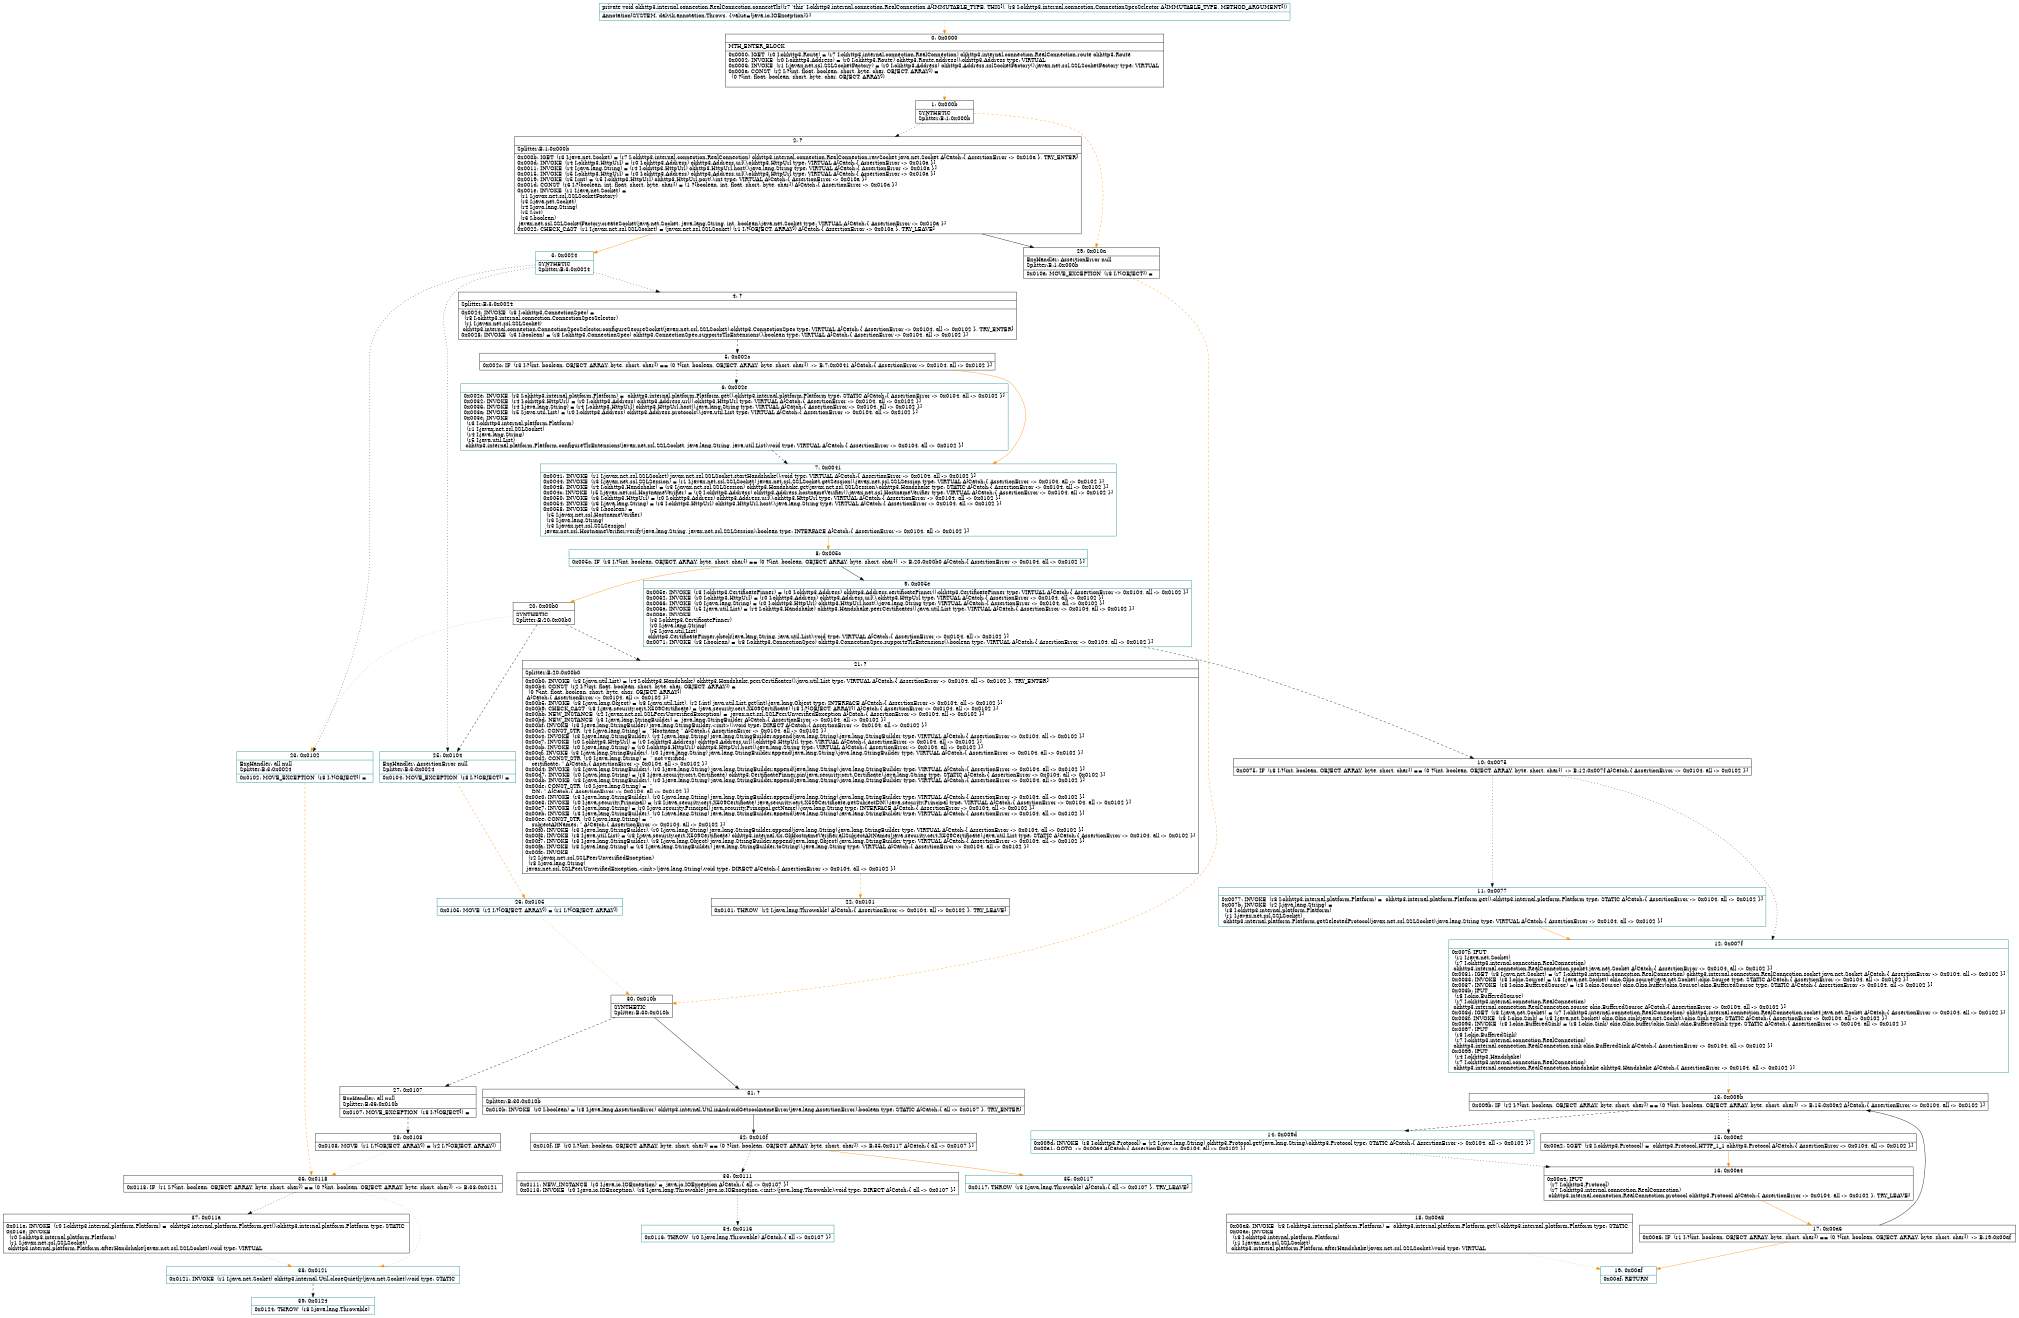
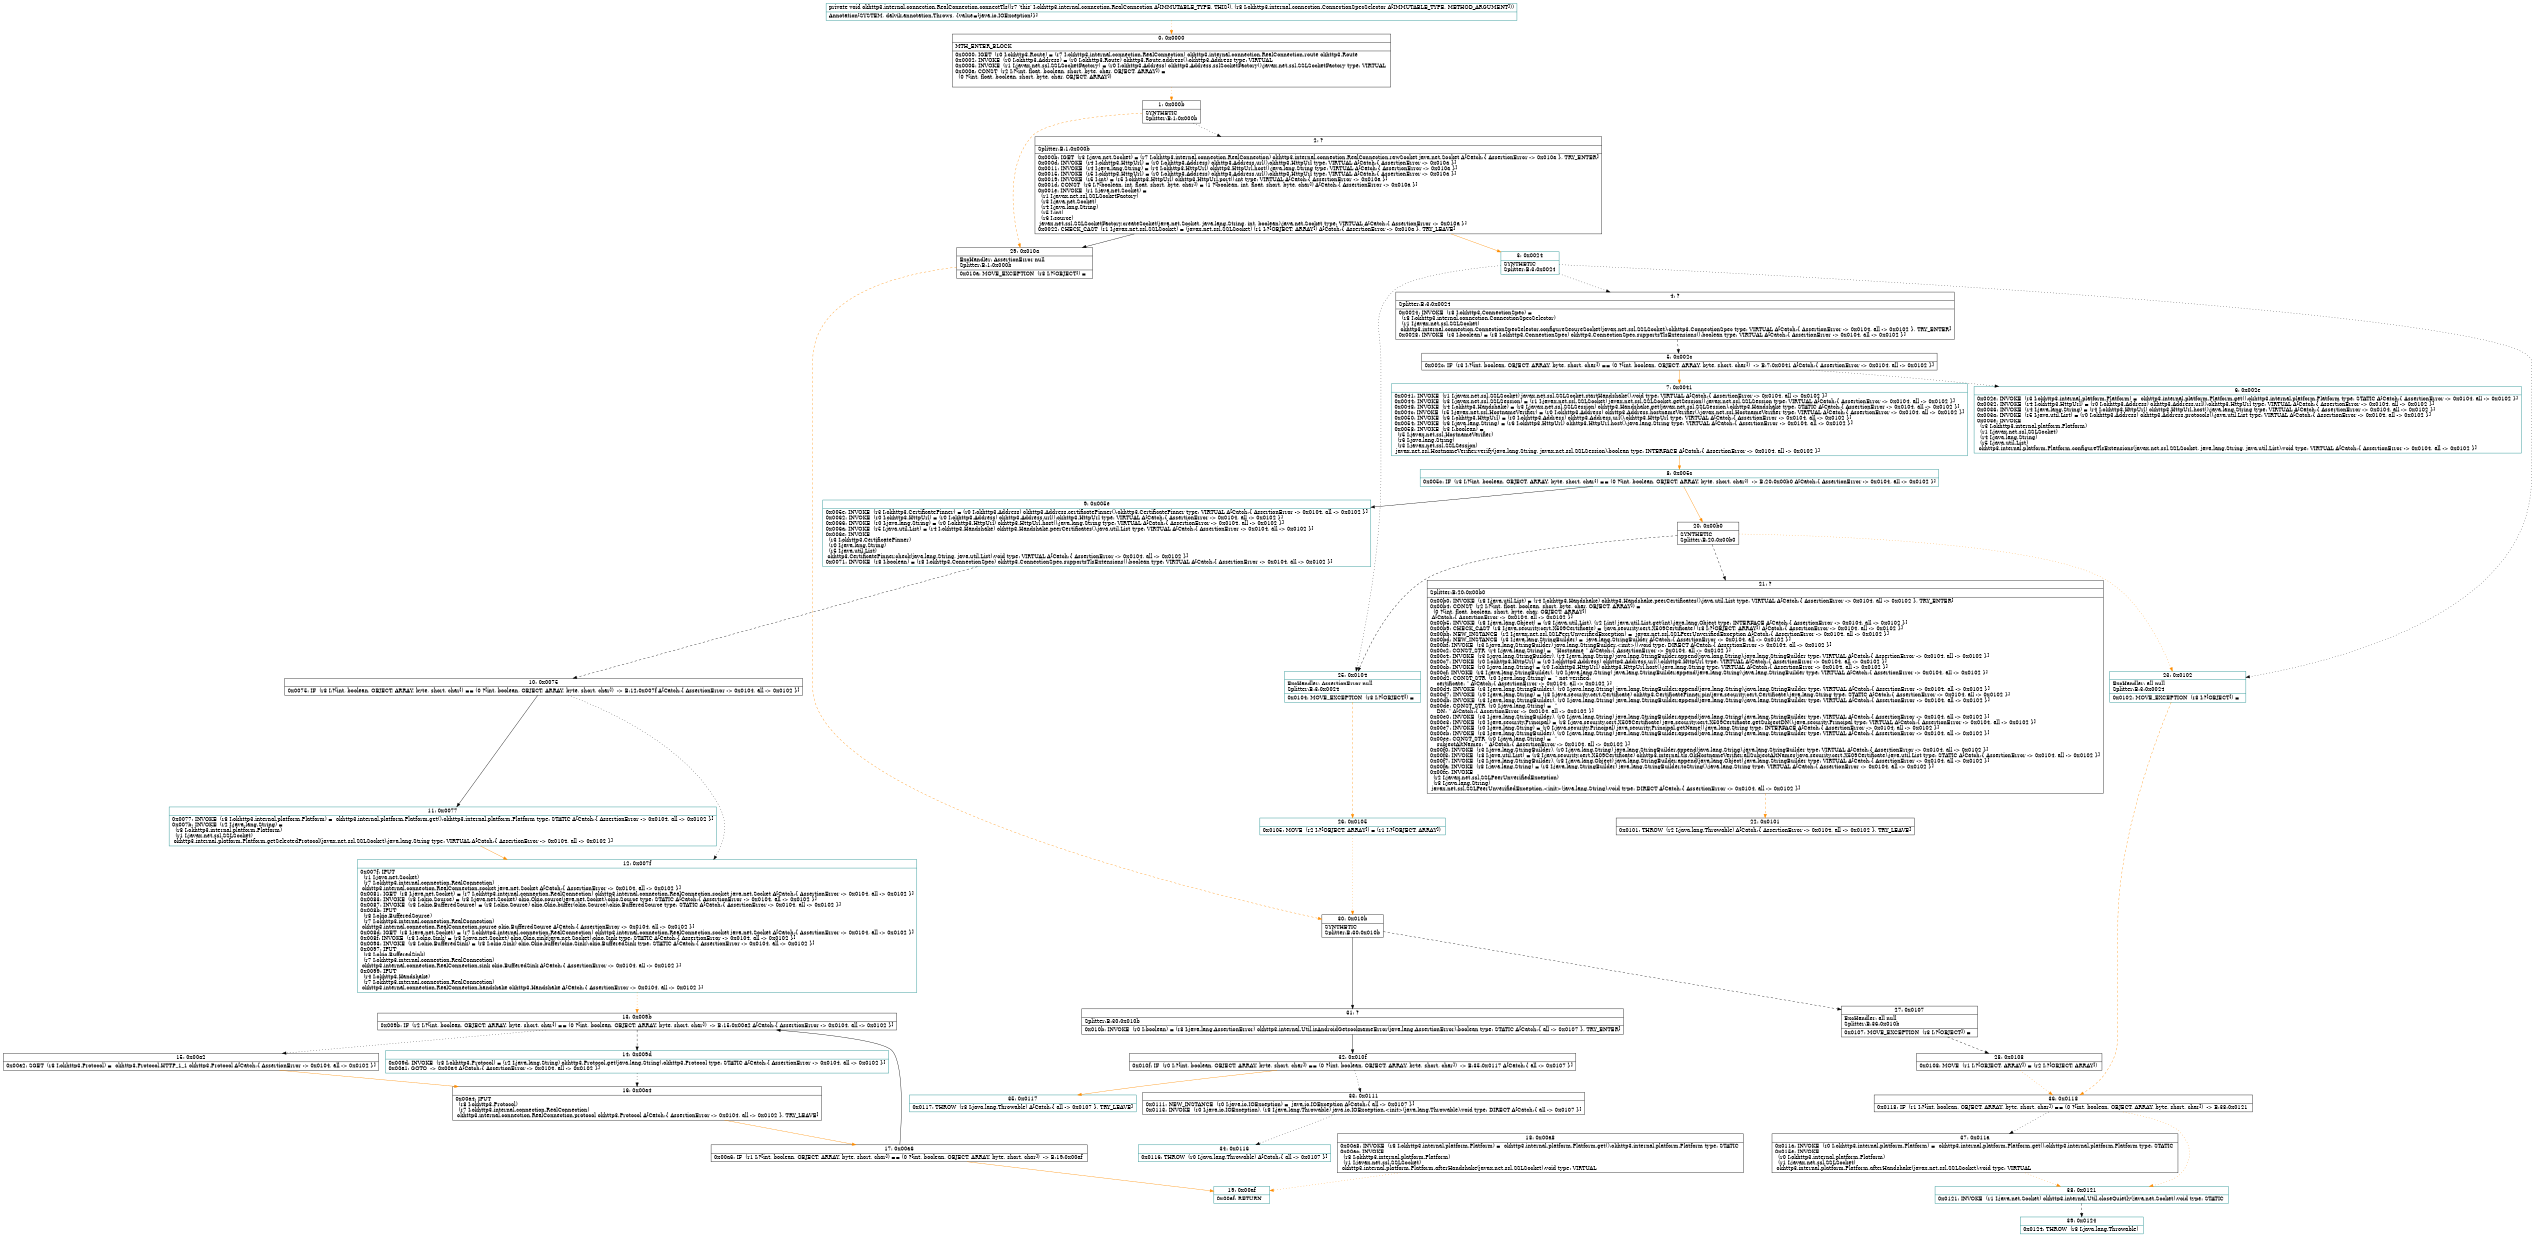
node "2: ?": text "(r6 I:boolean)" -> "(r6 I:source)"
edge "6: 0x002e" -> "7: 0x0041": removed
edge "10: 0x0075" -> "11: 0x0077": style dotted -> solid
node "16: 0x00a4": text "(r7 I:okhttp3.Protocol)" -> "(r8 I:okhttp3.Protocol)"
